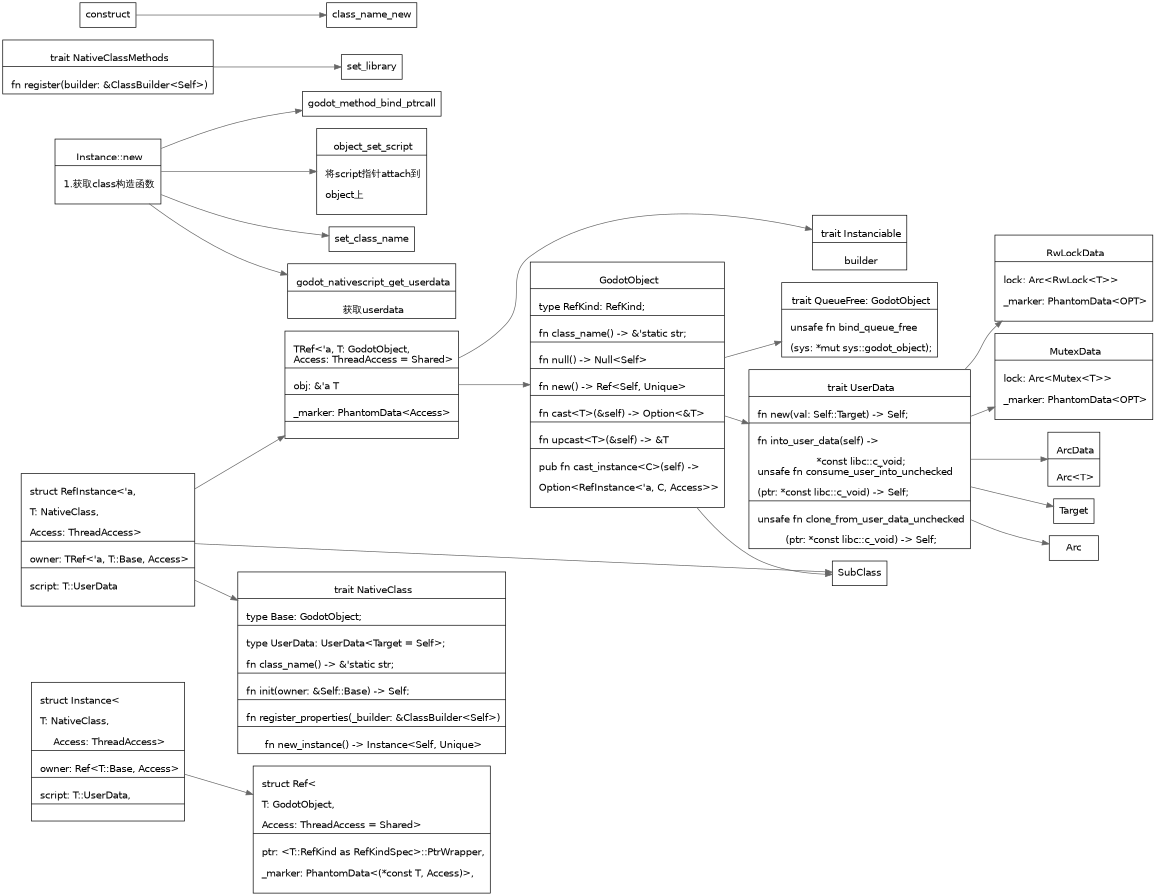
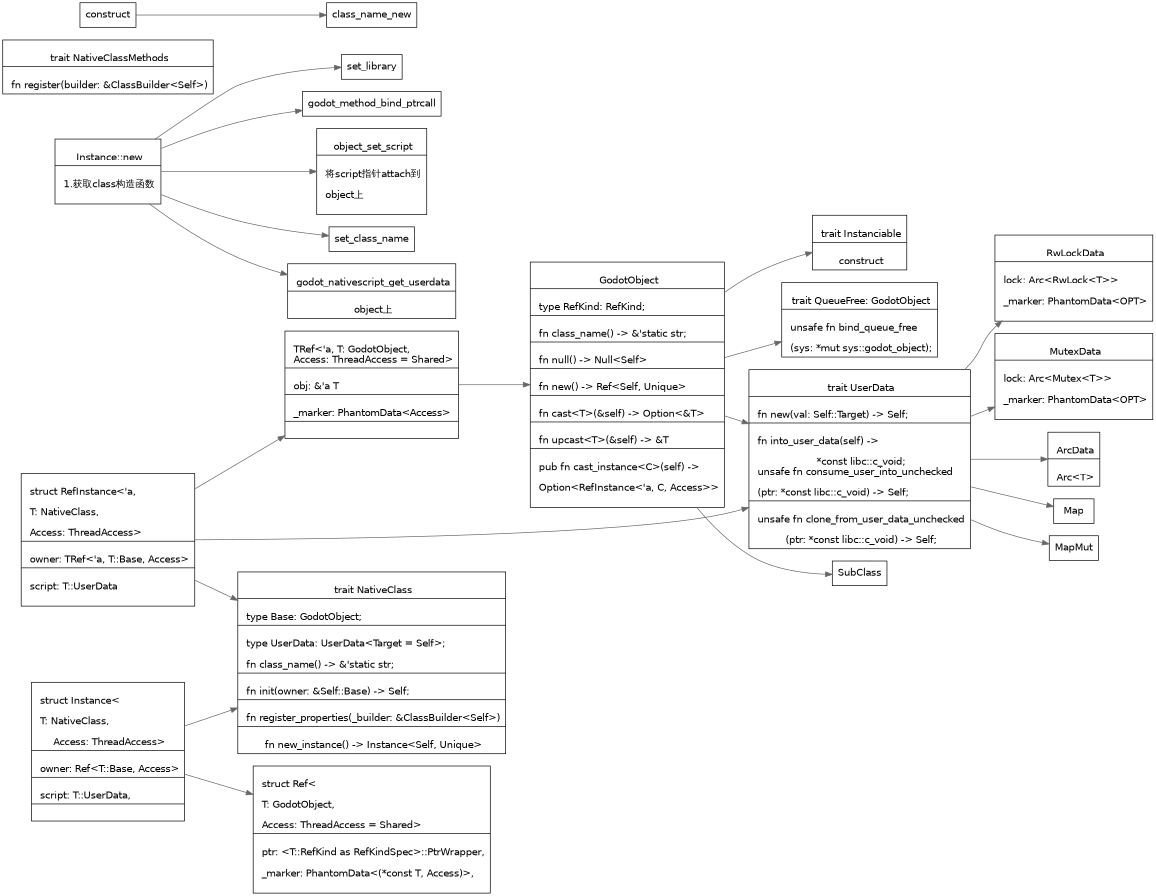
edge "trait NativeClassMethods" -> "set_library": now "Instance::new" -> "set_library"
edge "TRef<'a, T: GodotObject," -> "trait Instanciable": now "GodotObject" -> "trait Instanciable"
node "trait Instanciable": text "builder" -> "construct"
node "godot_nativescript_get_userdata": text "获取userdata" -> "object上"
node "Target": label "Target" -> "Map"
node "Arc": label "Arc" -> "MapMut"
edge "struct RefInstance<'a," -> "SubClass": now "struct RefInstance<'a," -> "trait UserData"
edge "struct Instance<" -> "trait NativeClass": added
